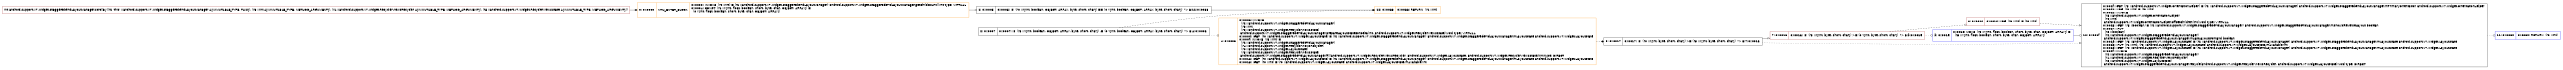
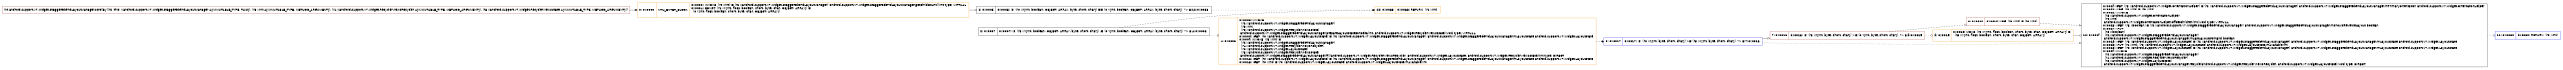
edge "1: 0x0005" -> "12: 0x0033": style solid -> dotted
node "9: 0x001e": color blue -> darkorange
node "5: 0x0017": color black -> blue
